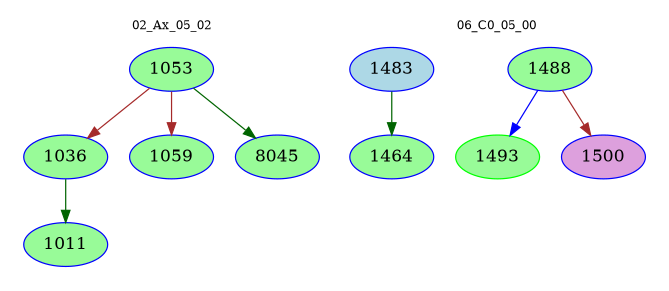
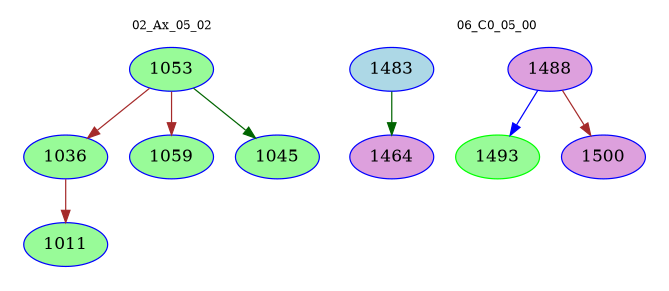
node "1488": fillcolor palegreen -> plum
node "8045": label "8045" -> "1045"
node "1464": fillcolor palegreen -> plum
edge "1036" -> "1011": color darkgreen -> brown
